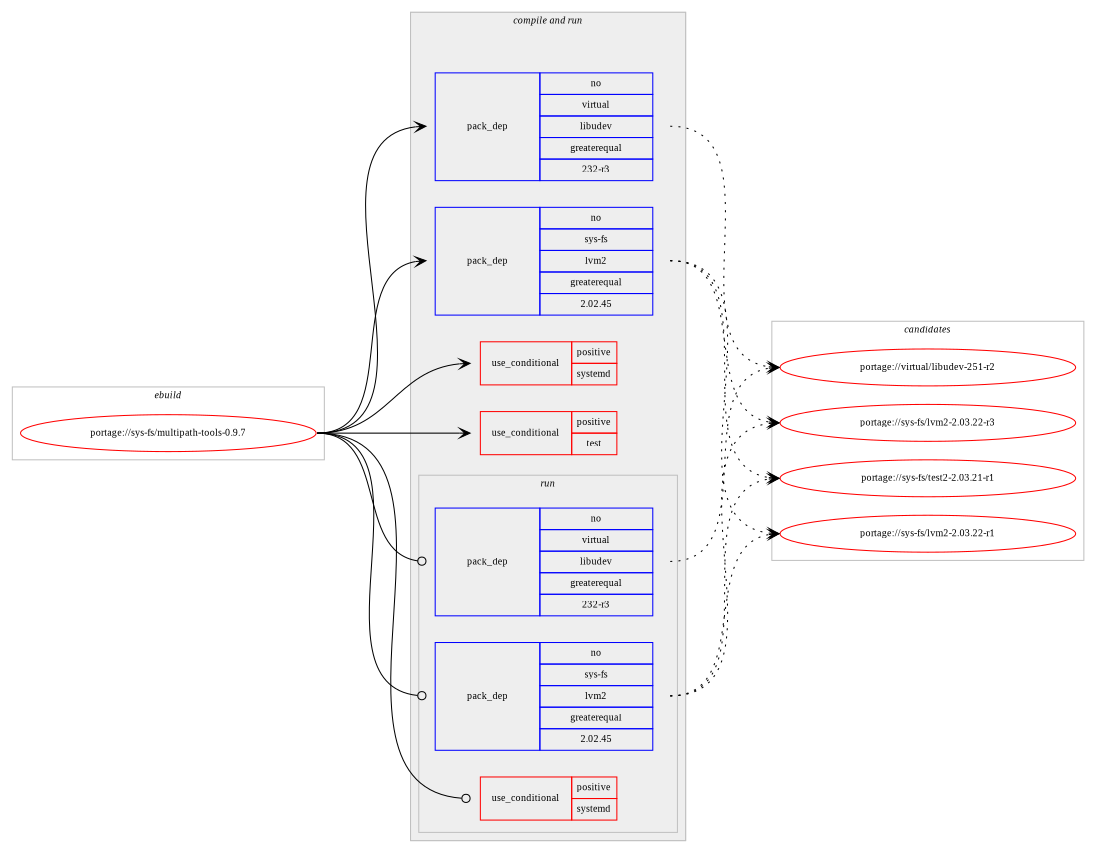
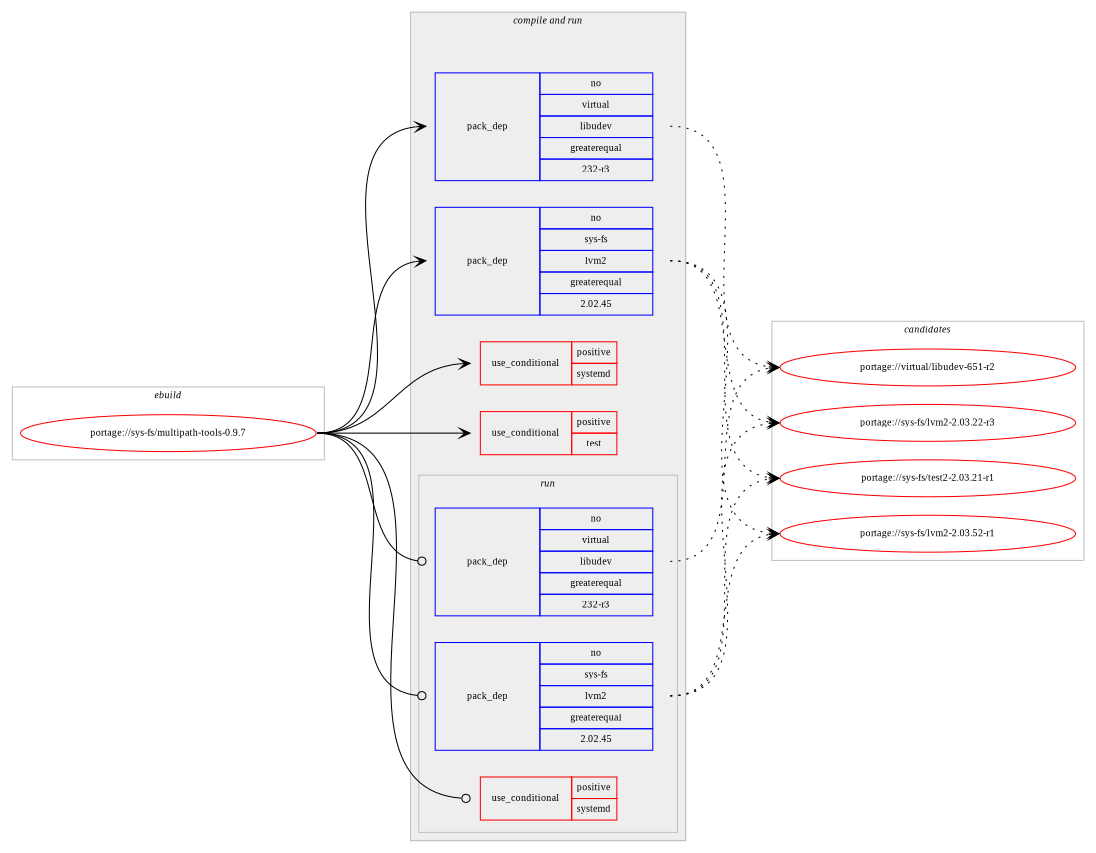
node "portage://virtual/libudev-251-r2": label "portage://virtual/libudev-251-r2" -> "portage://virtual/libudev-651-r2"
node "portage://sys-fs/lvm2-2.03.22-r1": label "portage://sys-fs/lvm2-2.03.22-r1" -> "portage://sys-fs/lvm2-2.03.52-r1"
